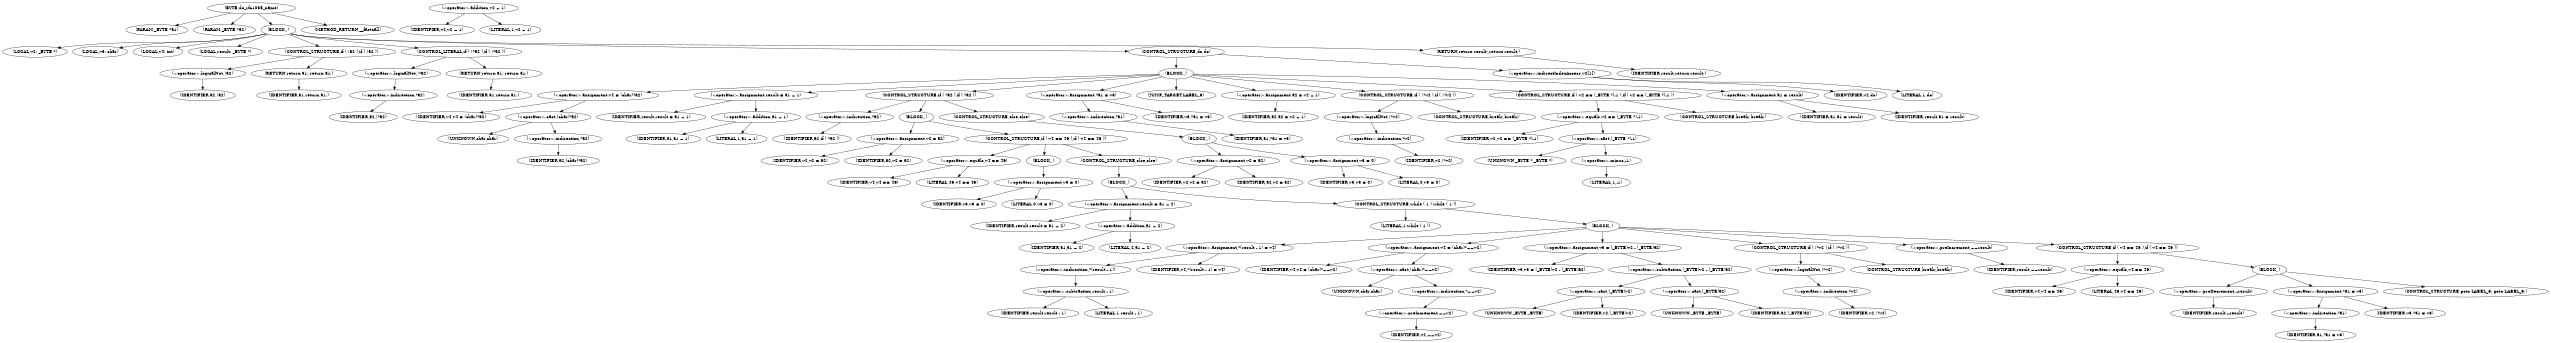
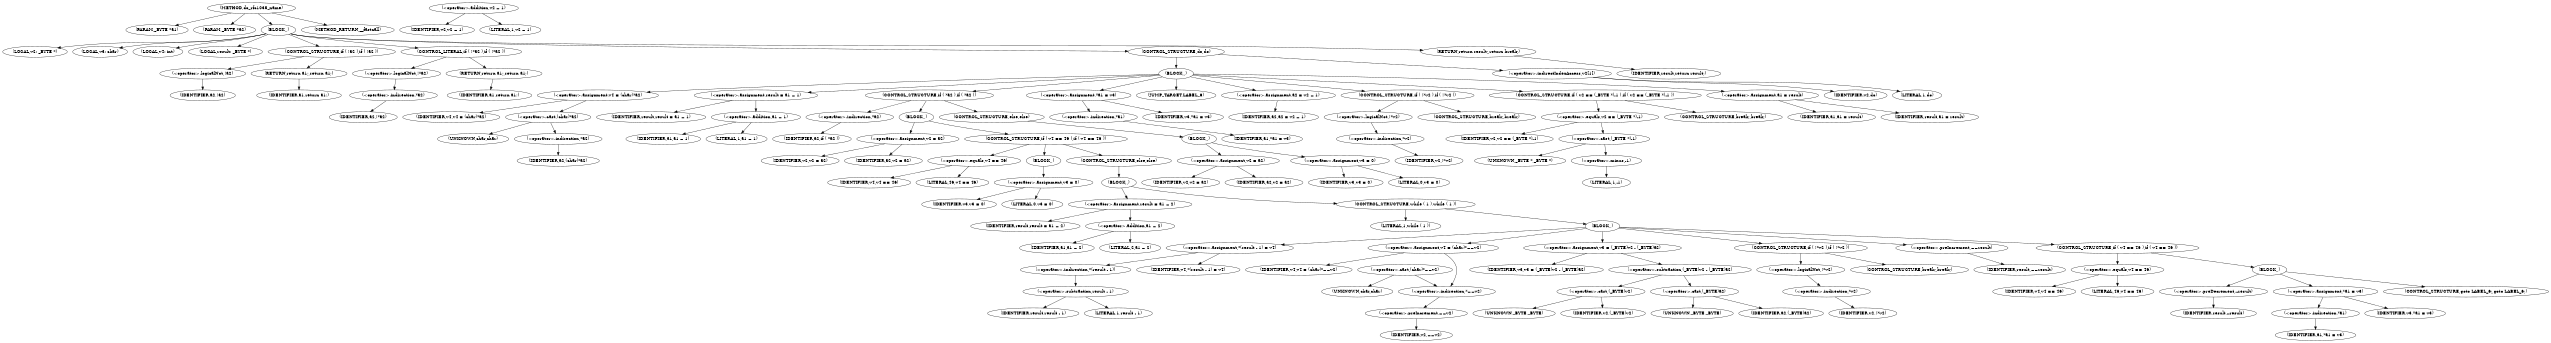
node "(BYTE,do_rfc1035_name)": label "(BYTE,do_rfc1035_name)" -> "(METHOD,do_rfc1035_name)"
node "(RETURN,return result;,return result;)": label "(RETURN,return result;,return result;)" -> "(RETURN,return result;,return break;)"
edge "(<operator>.assignment,v4 = (char)*++v2)" -> "(<operator>.cast,(char)*++v2)": now "(<operator>.assignment,v4 = (char)*++v2)" -> "(<operator>.indirection,*++v2)"
